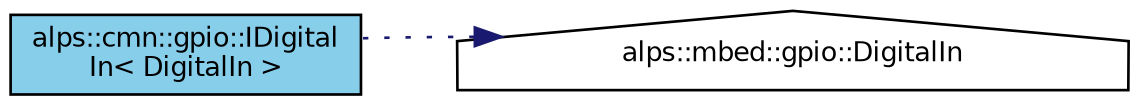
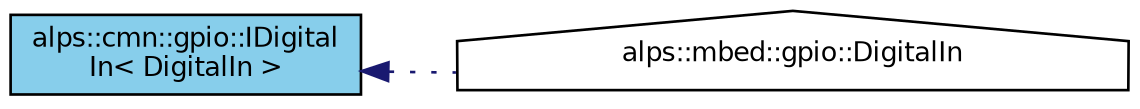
edge "alps::cmn::gpio::IDigital In< DigitalIn >" -> "alps::mbed::gpio::DigitalIn": reversed
